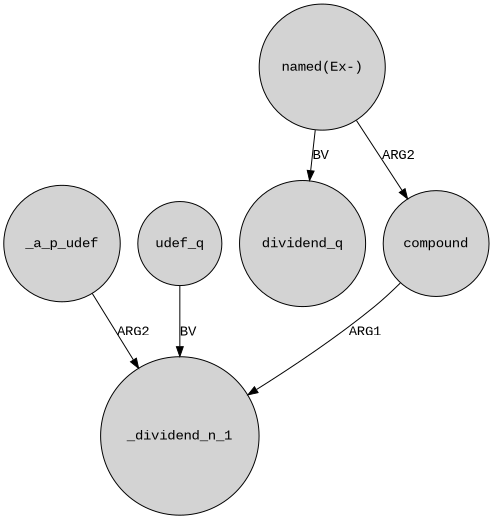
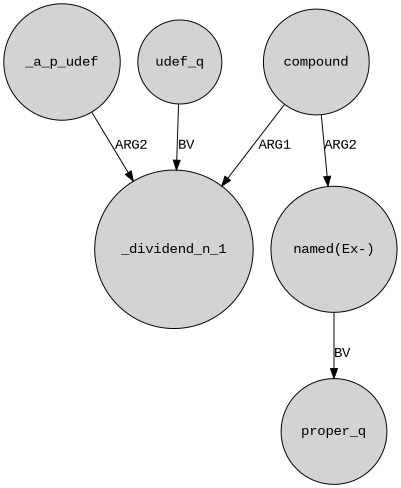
edge "named(Ex-)" -> "compound": reversed
node "dividend_q": label "dividend_q" -> "proper_q"
